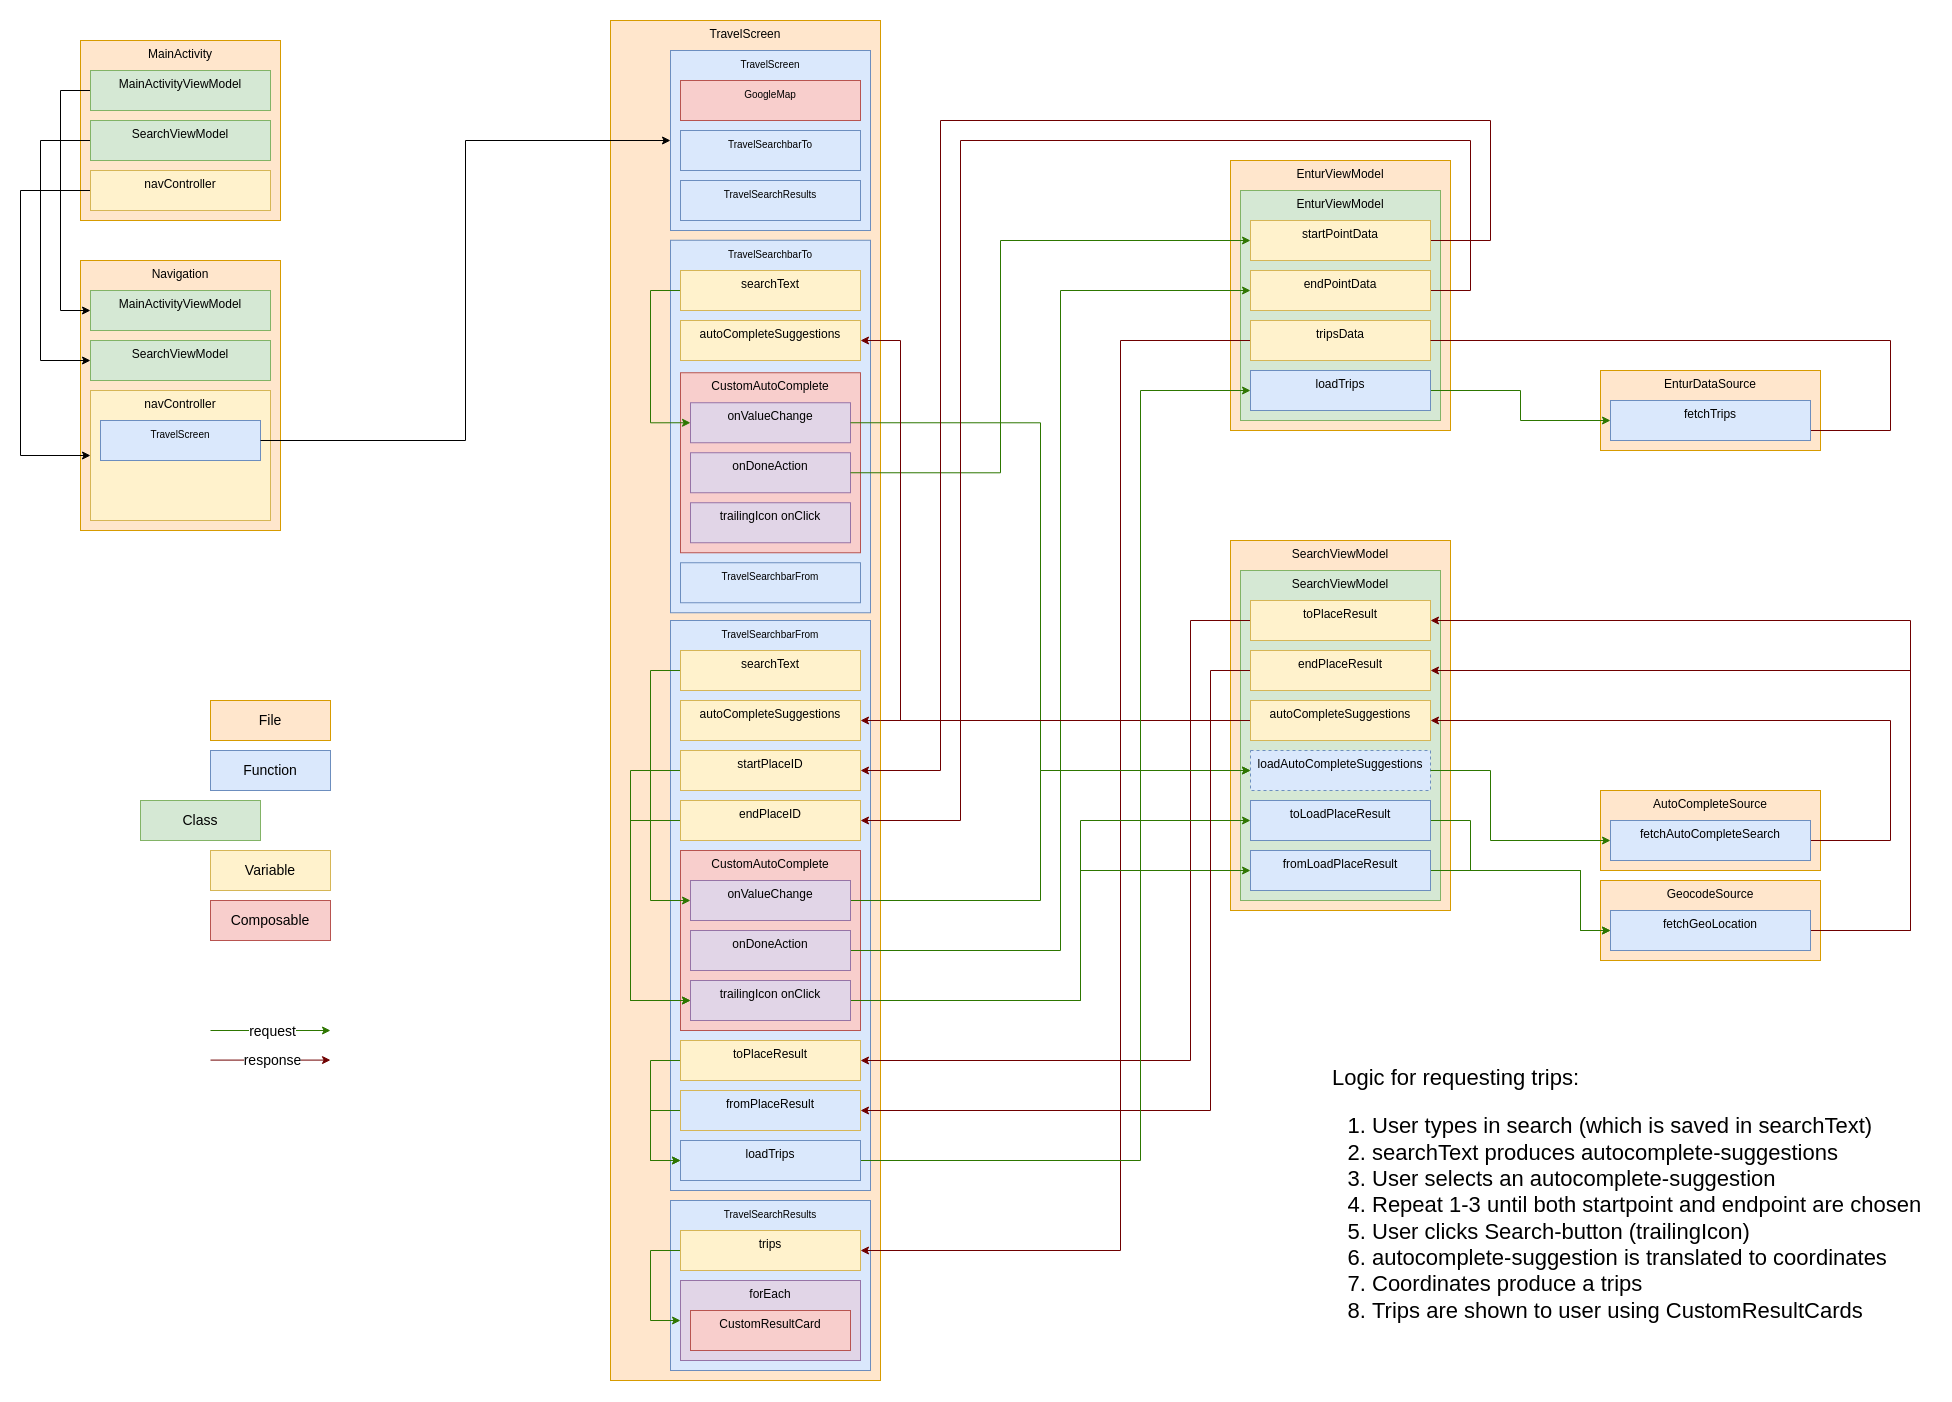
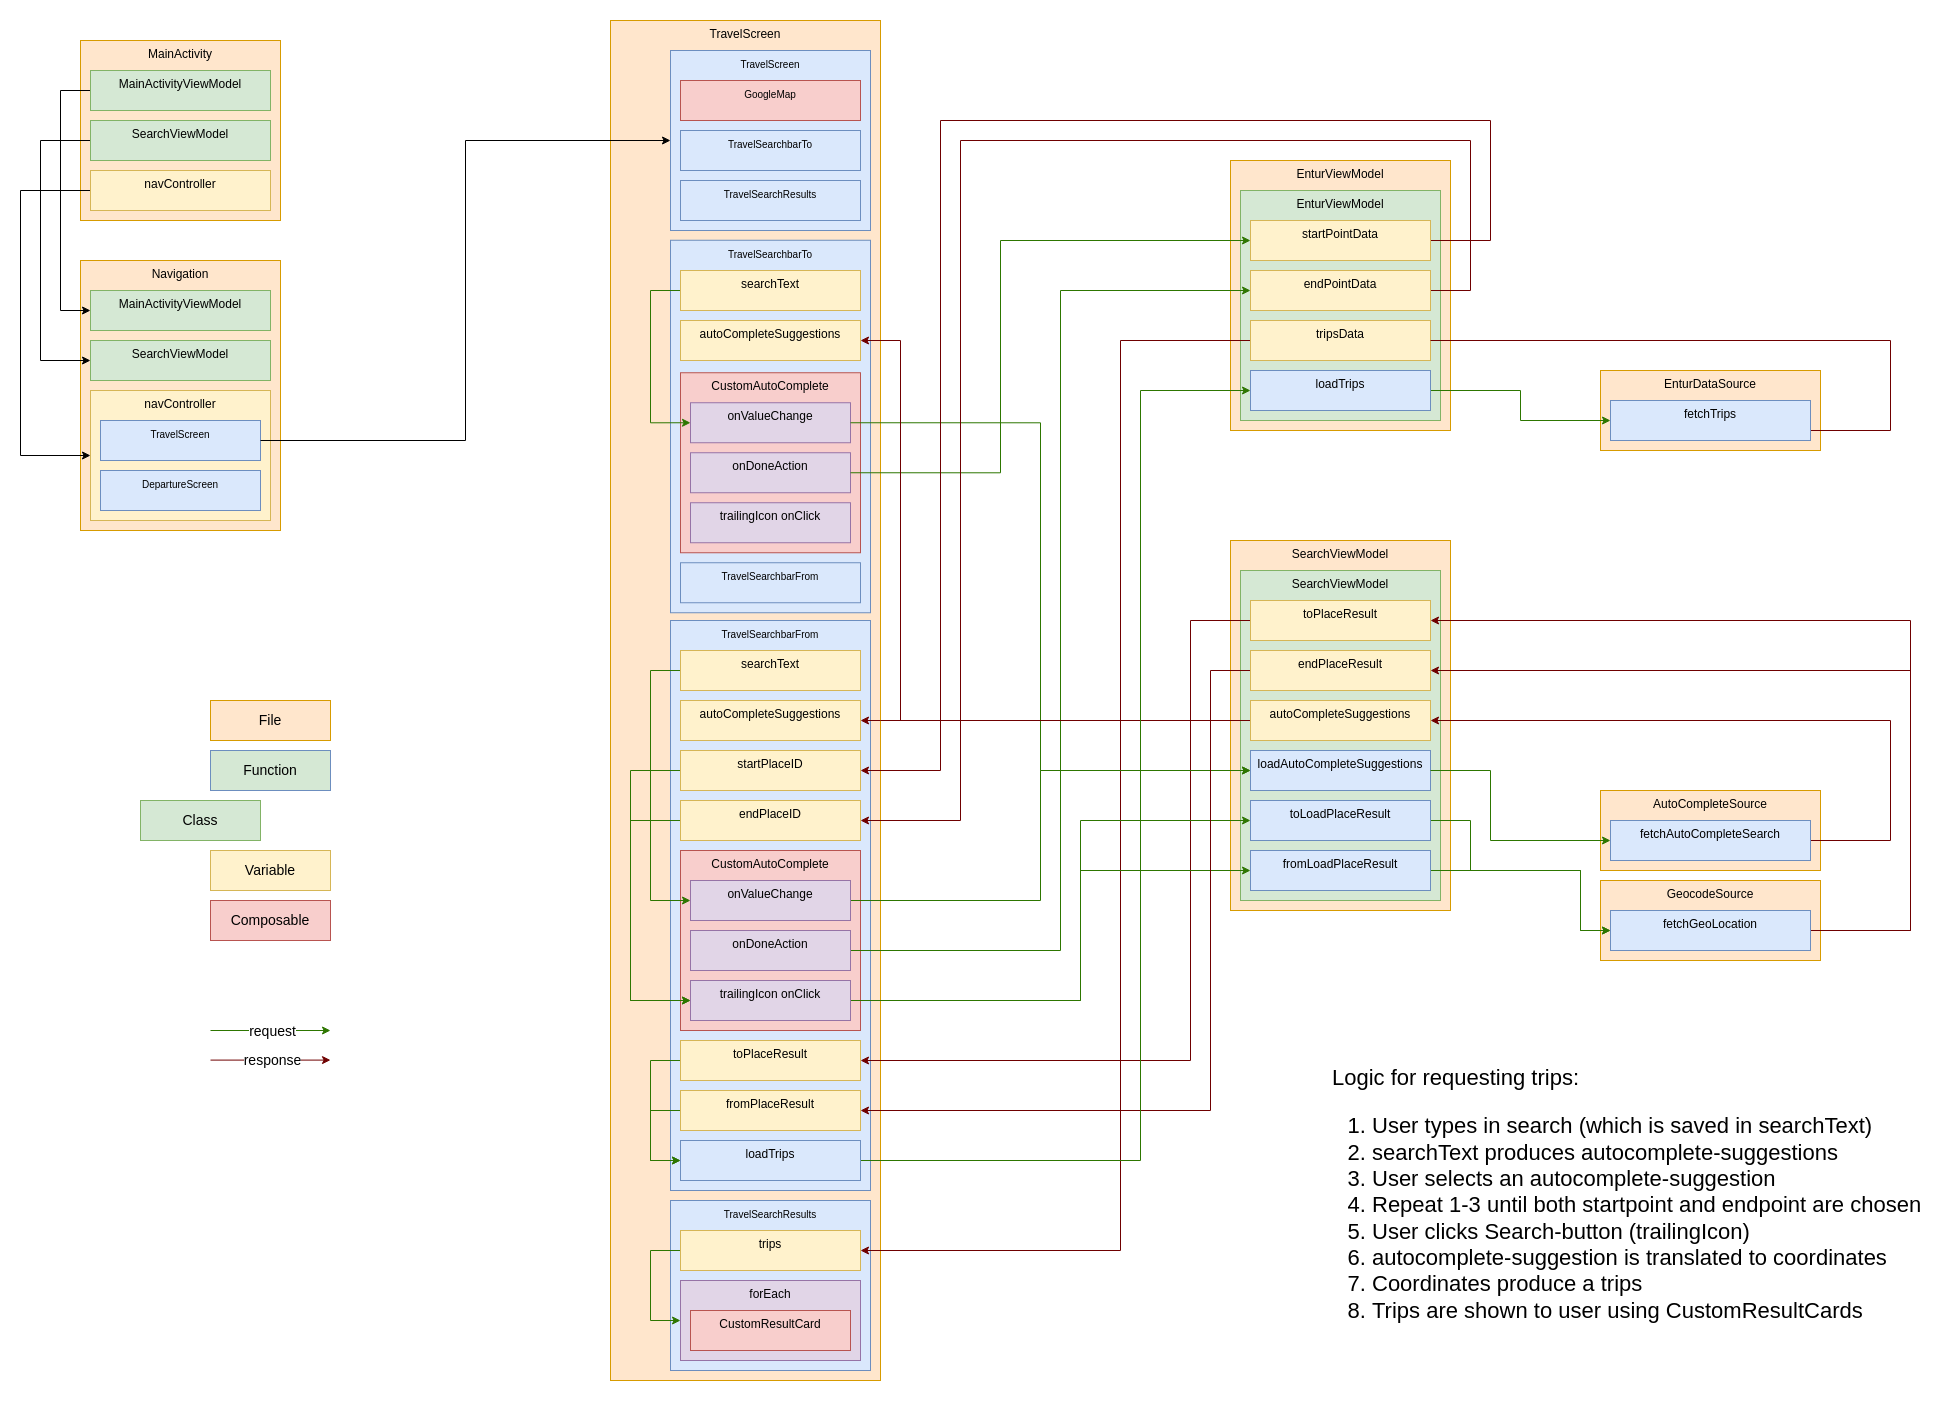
node "DepartureScreen": added
node "Function": fillcolor #dae8fc -> #d5e8d4
node "loadAutoCompleteSuggestions": style dashed -> solid
node "fromPlaceResult": fillcolor #dae8fc -> #fff2cc
